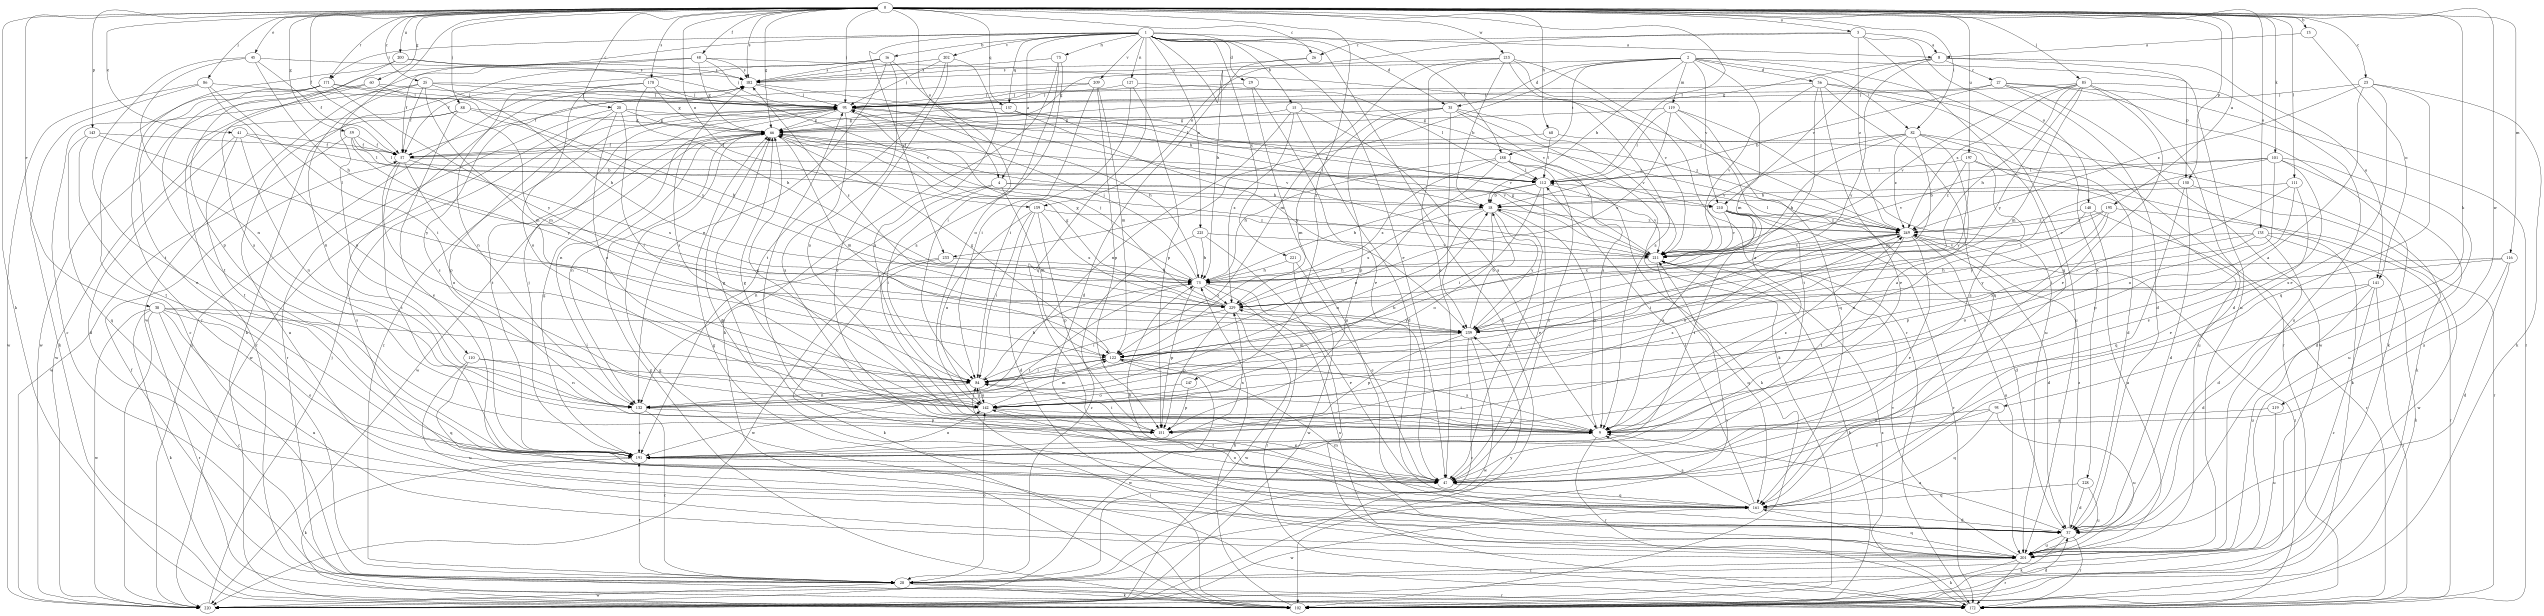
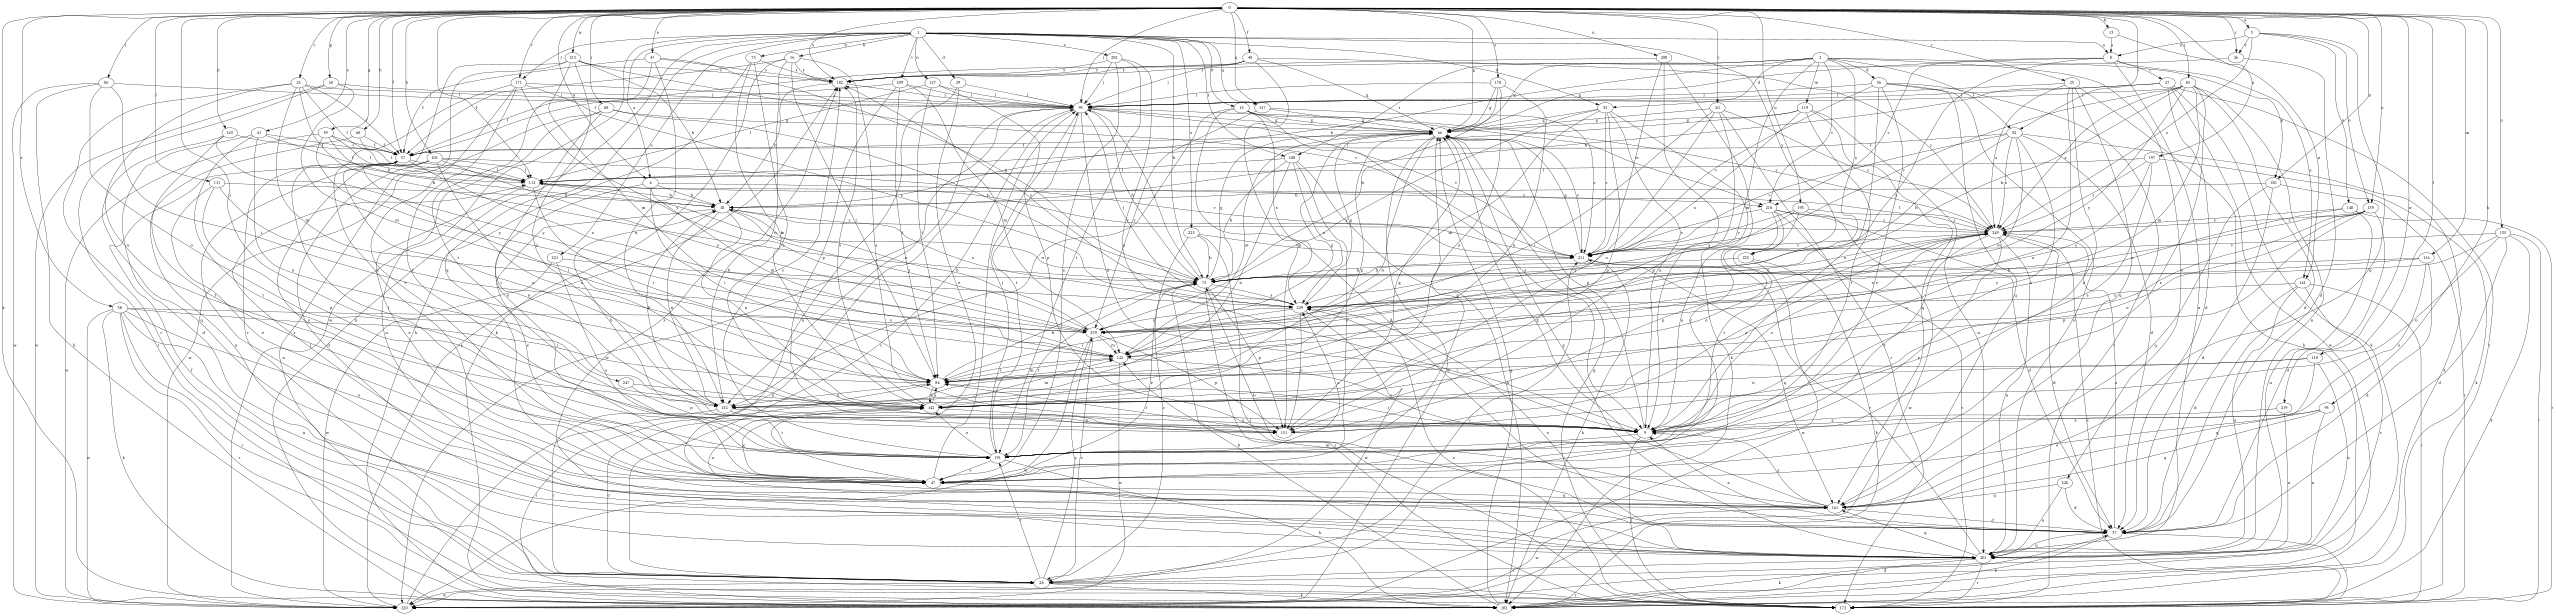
edge "1" -> "47": removed, label "e"
edge "172" -> "211": now "172" -> "229"
